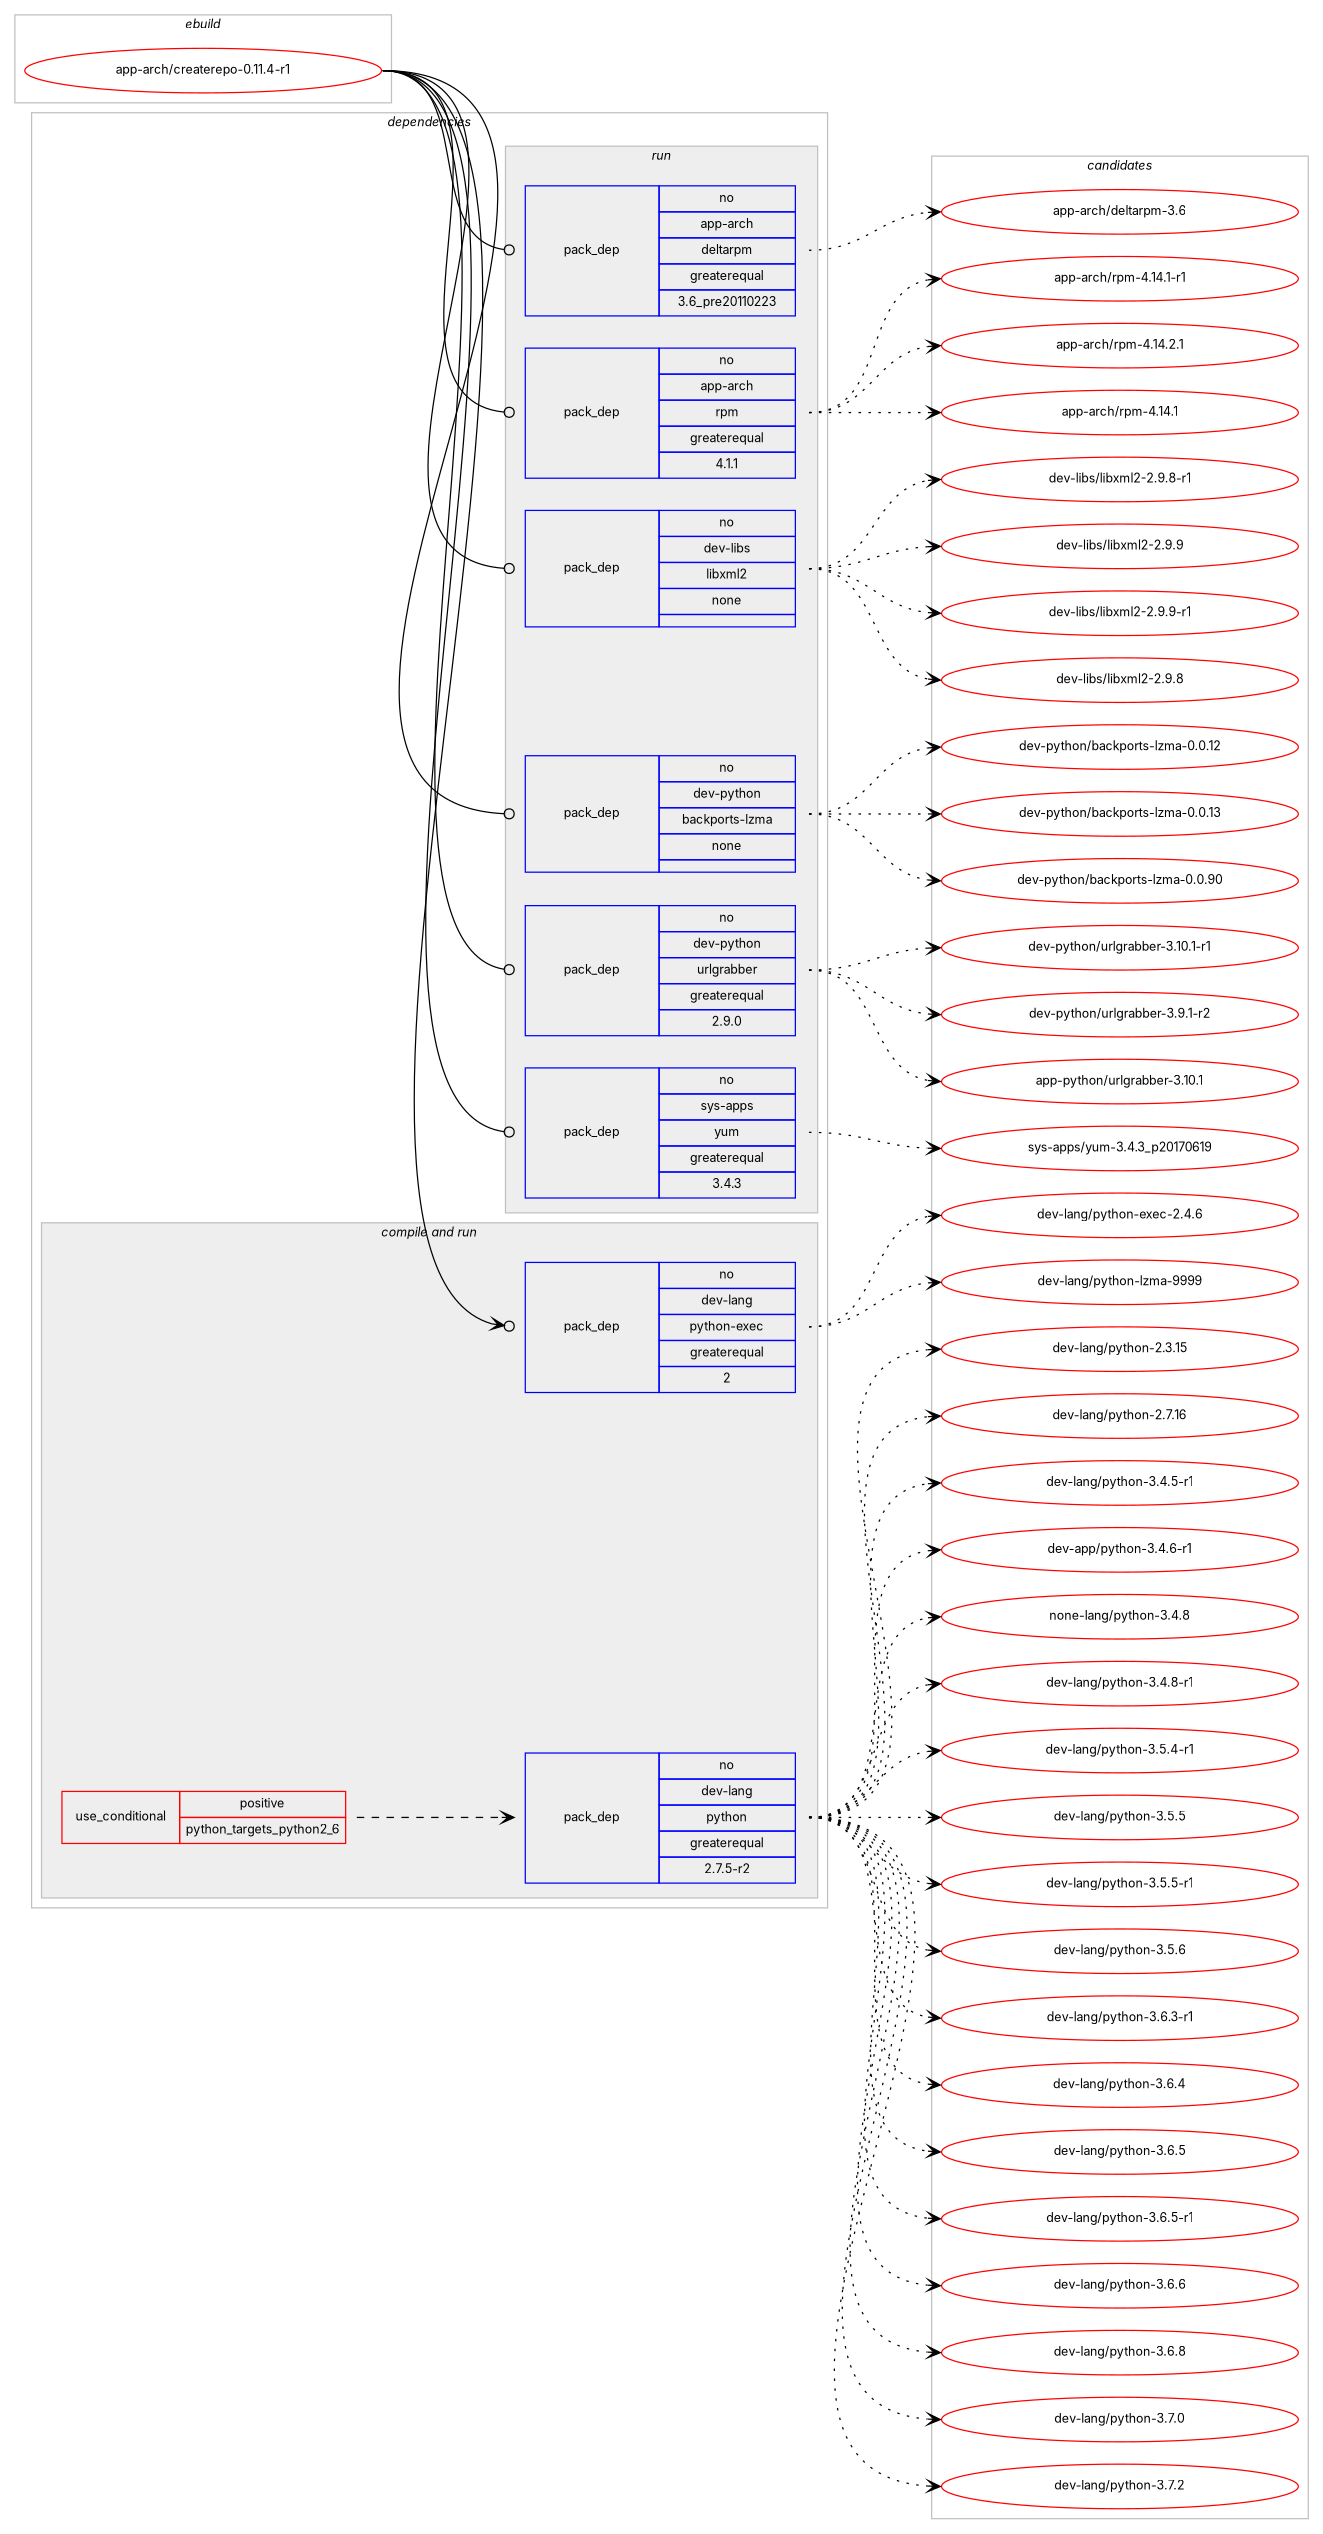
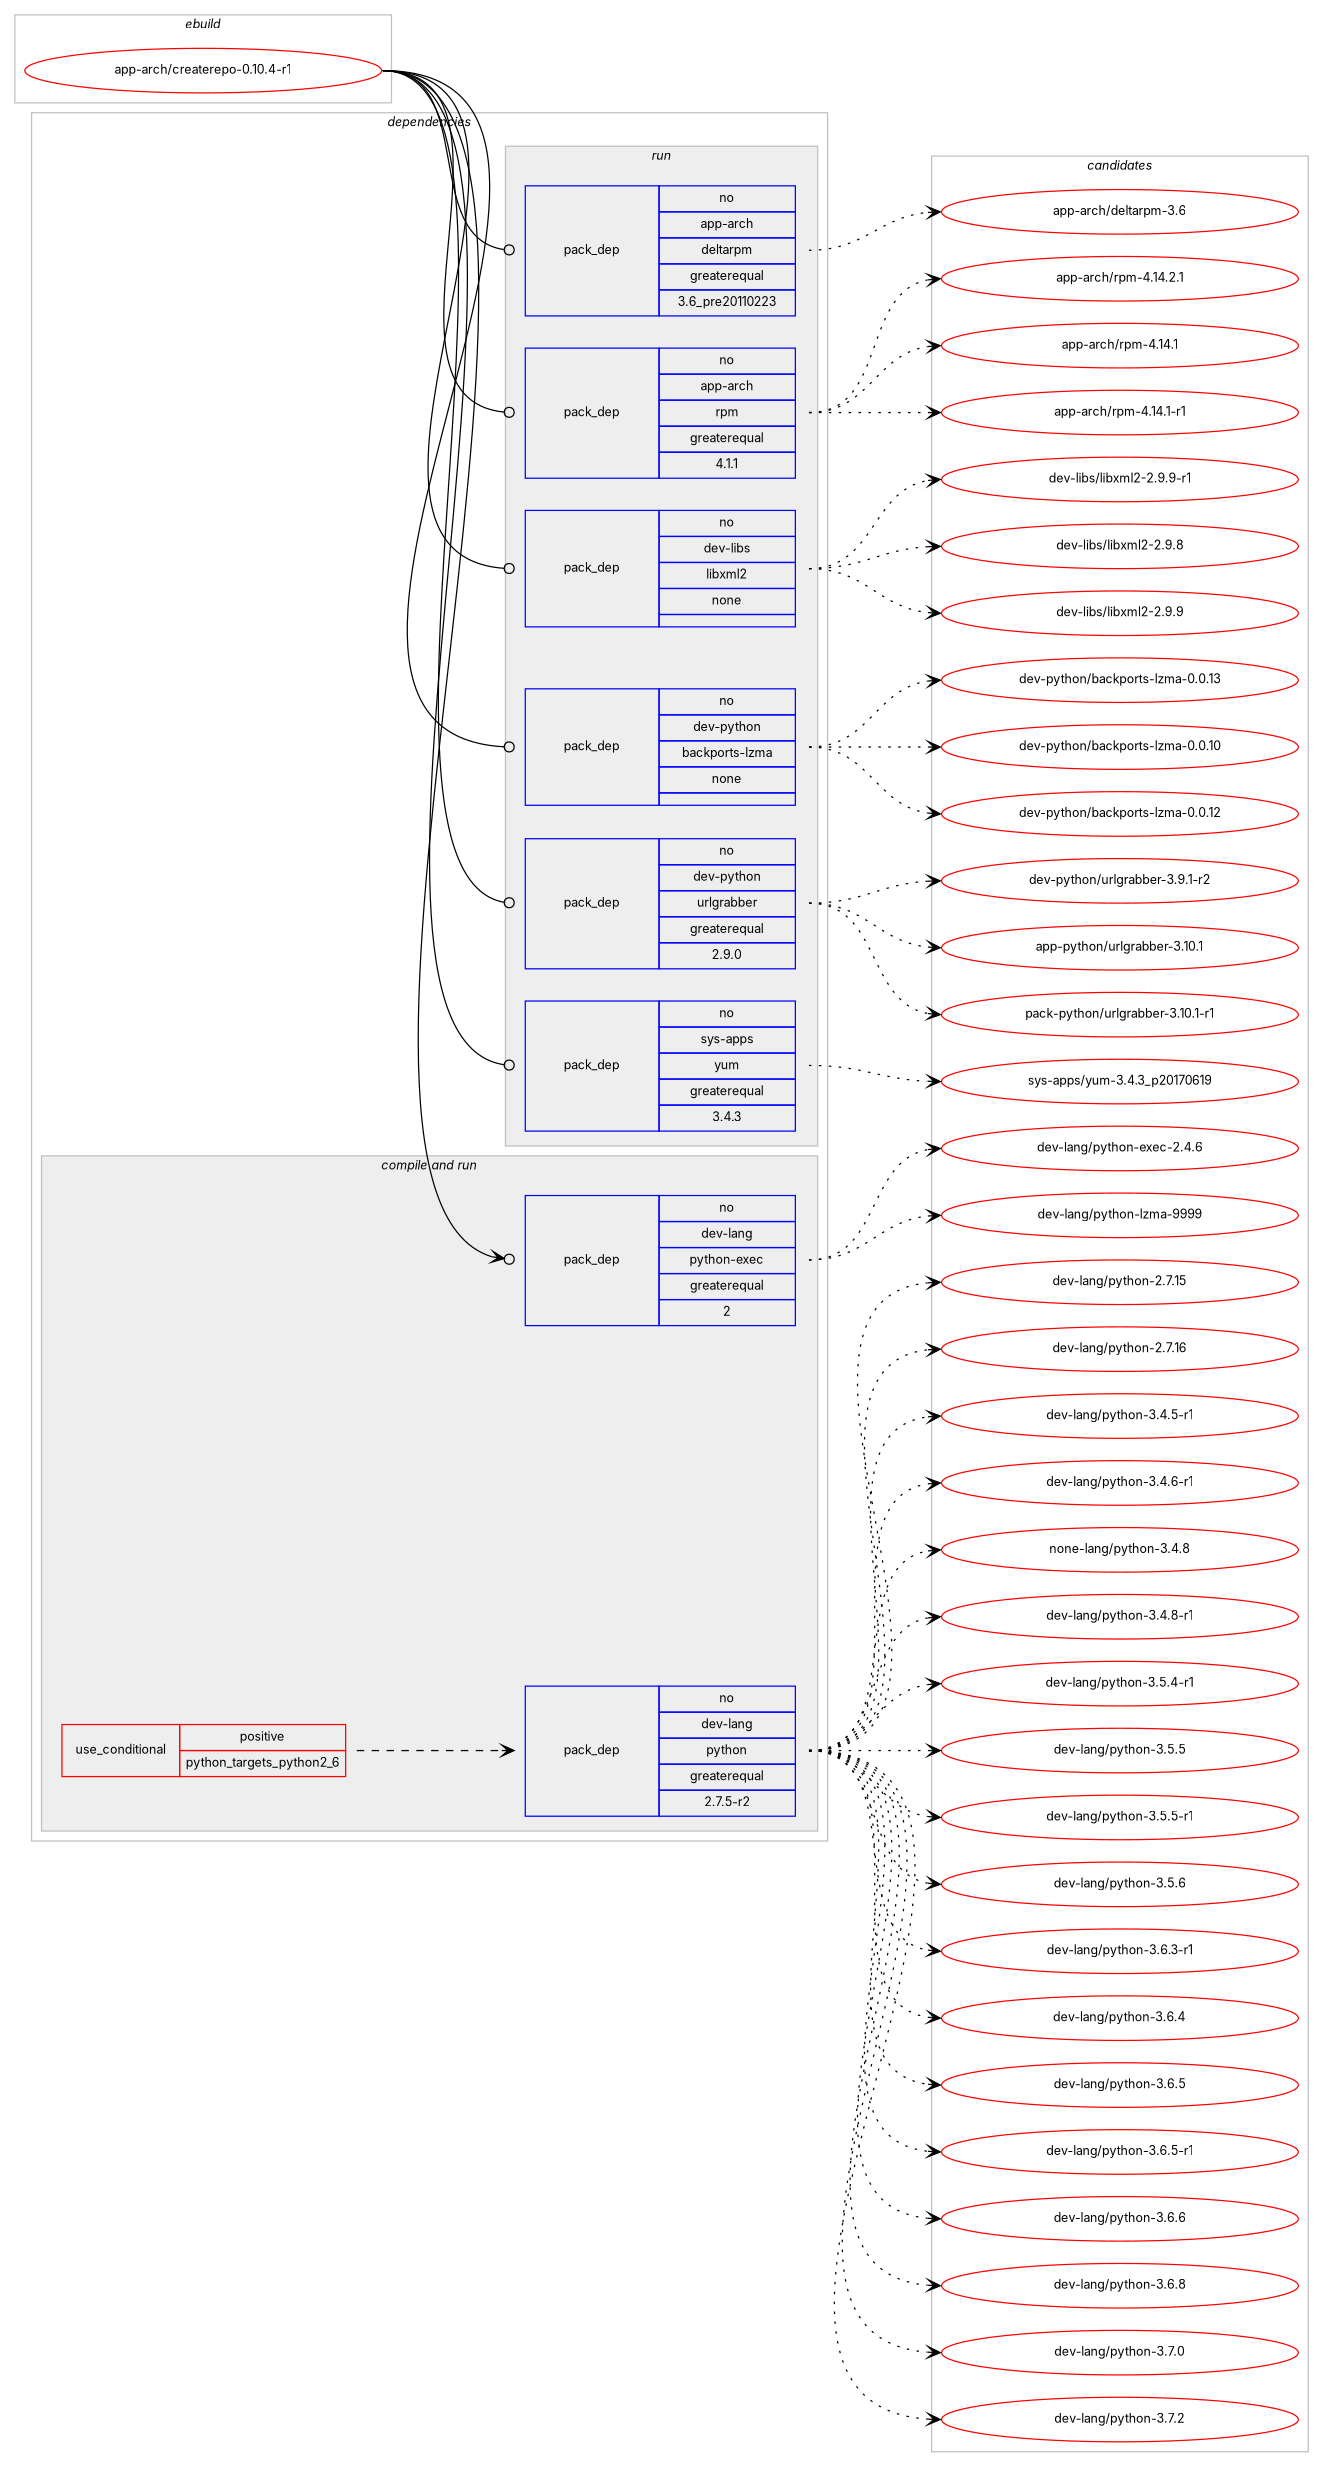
node "app-arch/createrepo-0.11.4-r1": label "app-arch/createrepo-0.11.4-r1" -> "app-arch/createrepo-0.10.4-r1"
node "dev-libs/libxml2-2.9.8-r1": removed
node "dev-python/backports-lzma-0.0.90": label "dev-python/backports-lzma-0.0.90" -> "dev-python/backports-lzma-0.0.10"
node "dev-python/urlgrabber-3.10.1-r1": label "dev-python/urlgrabber-3.10.1-r1" -> "pack-python/urlgrabber-3.10.1-r1"
node "dev-lang/python-2.3.15": label "dev-lang/python-2.3.15" -> "dev-lang/python-2.7.15"
node "dev-app/python-3.4.6-r1": label "dev-app/python-3.4.6-r1" -> "dev-lang/python-3.4.6-r1"
